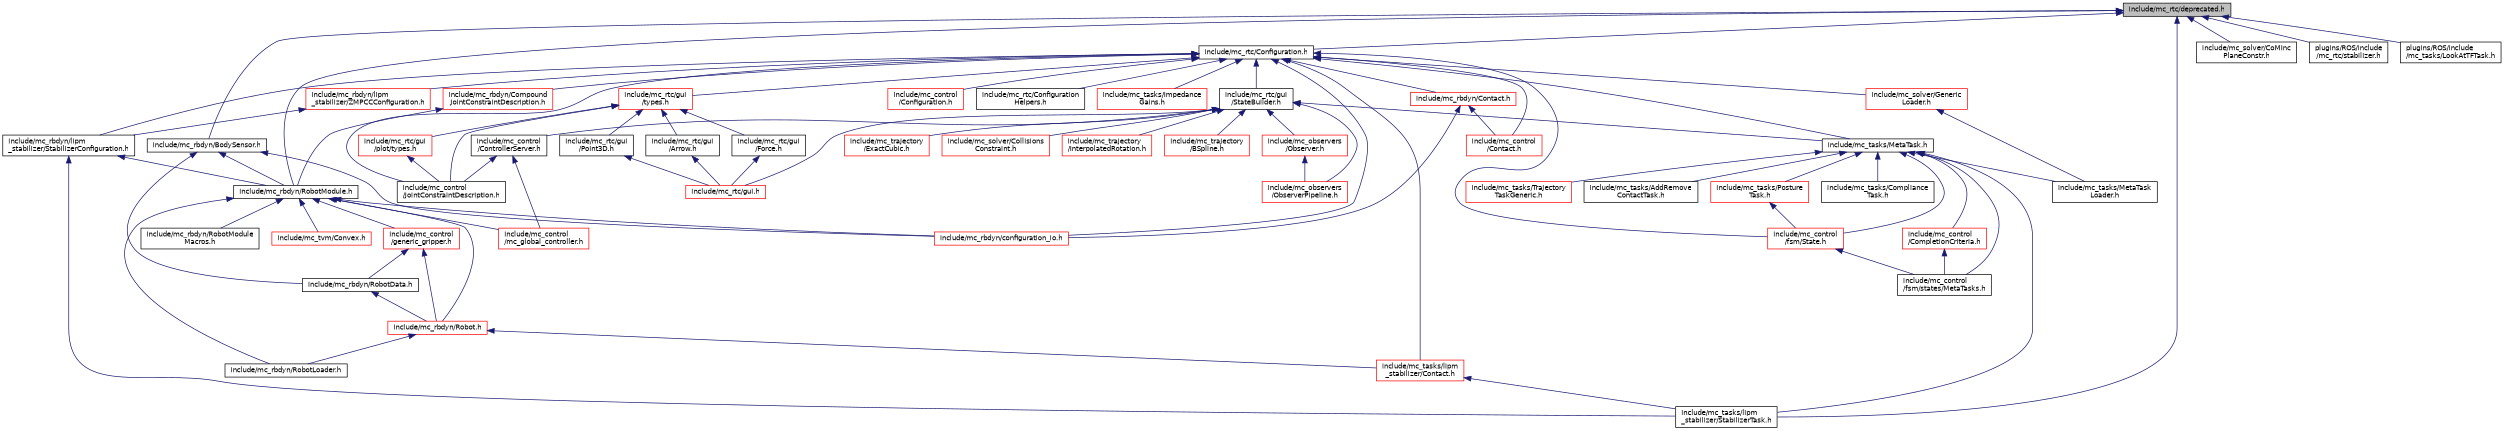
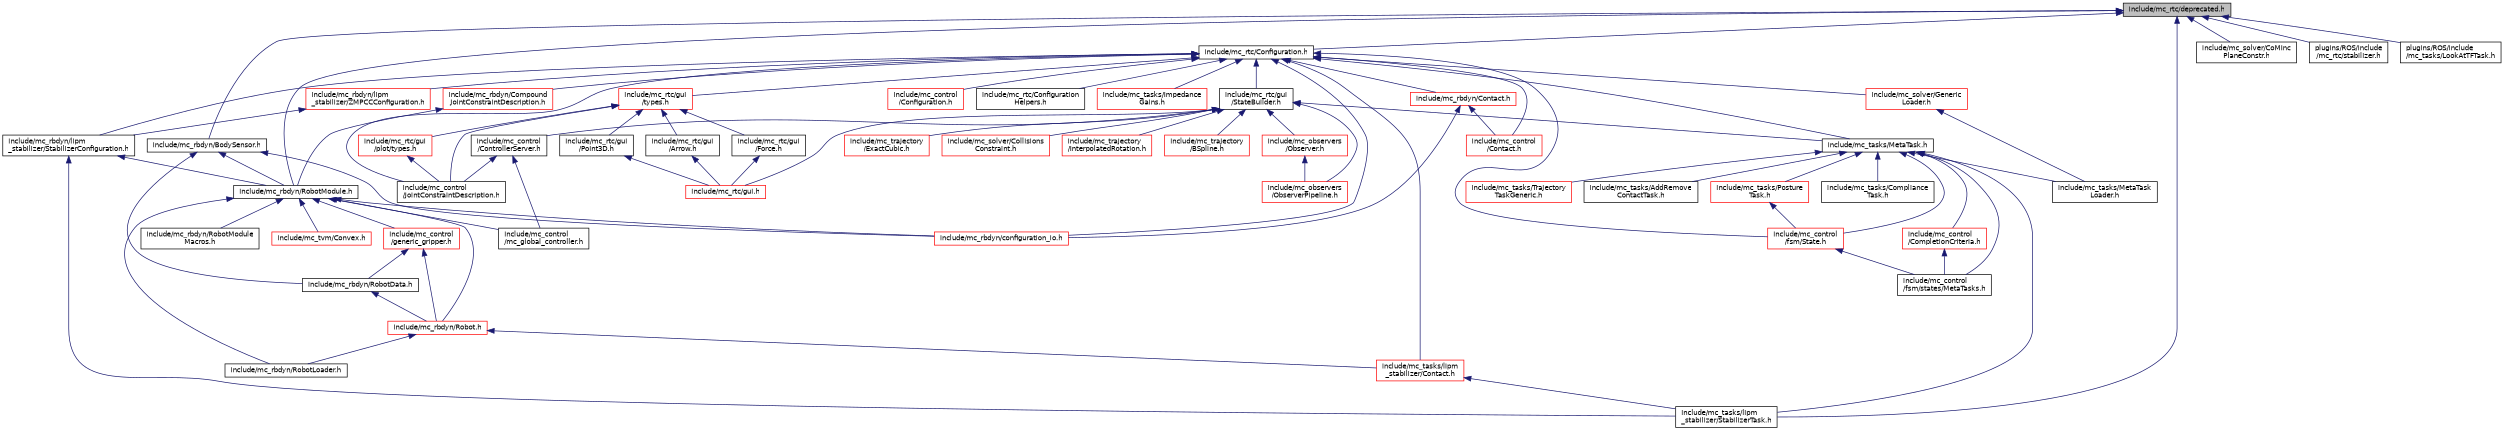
node "include/mc_control /mc_global_controller.h": color red -> black
